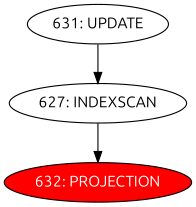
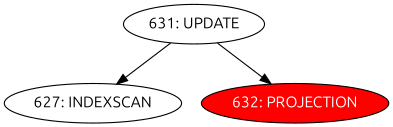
edge "627: INDEXSCAN" -> "632: PROJECTION": now "631: UPDATE" -> "632: PROJECTION"
